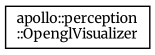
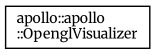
node "apollo::perception ::OpenglVisualizer": label "apollo::perception ::OpenglVisualizer" -> "apollo::apollo ::OpenglVisualizer"
